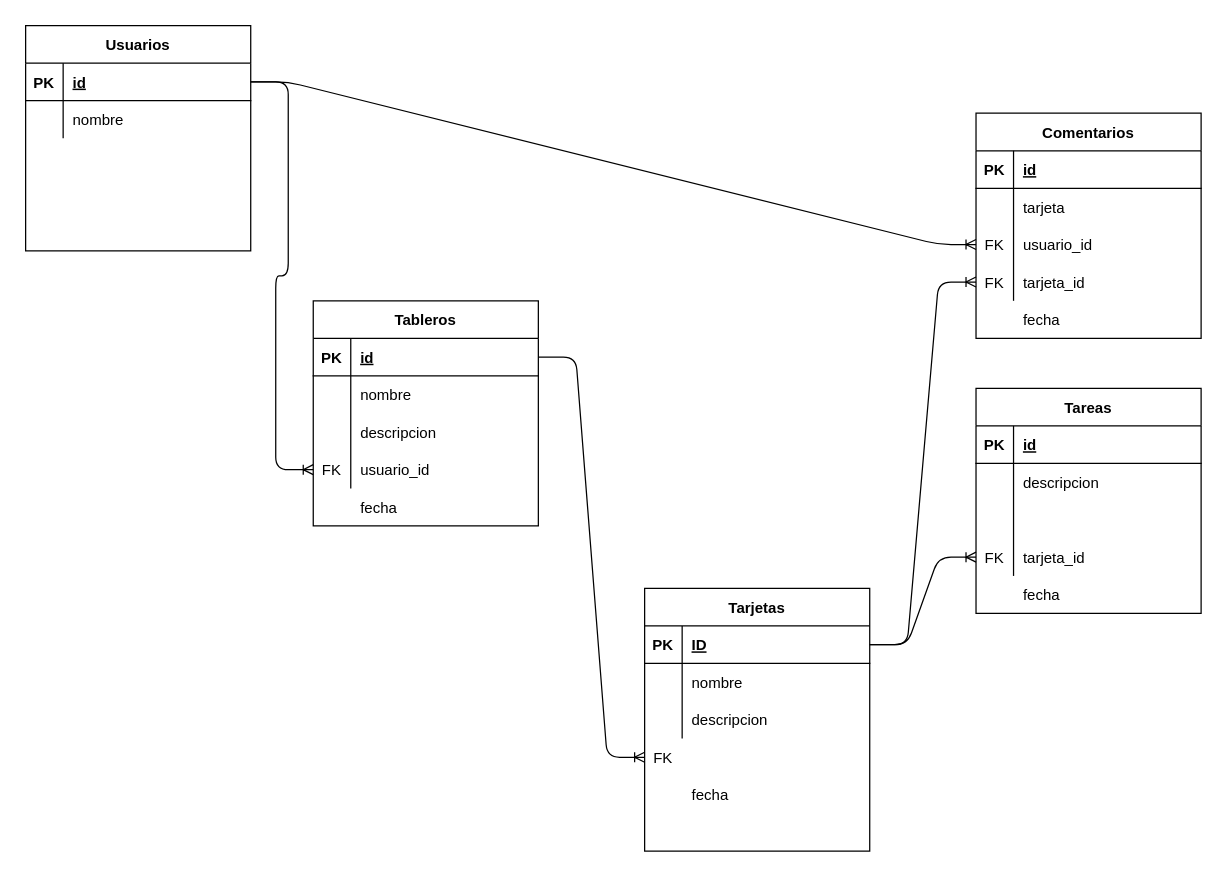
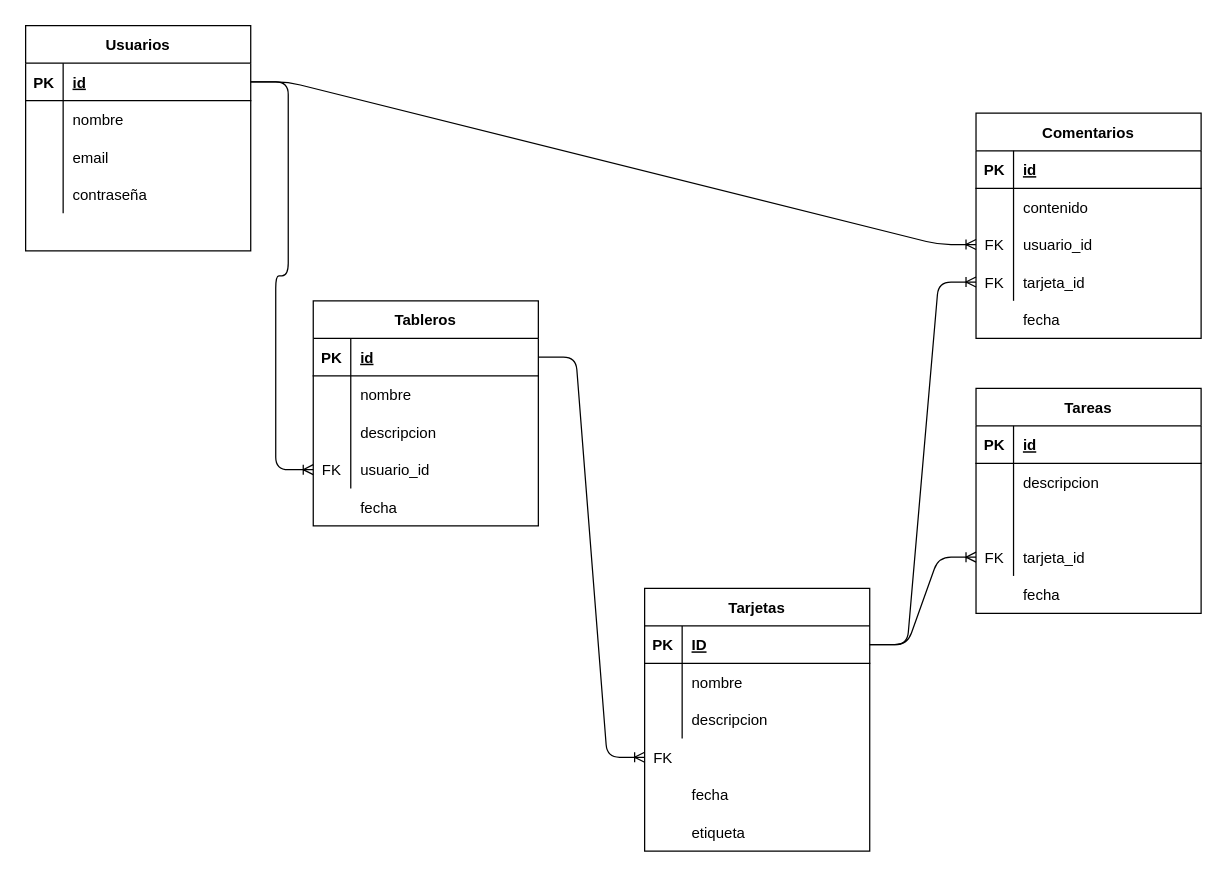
node "email": added
node "contraseña": added
node "tarjeta": label "tarjeta" -> "contenido"
node "etiqueta": added
